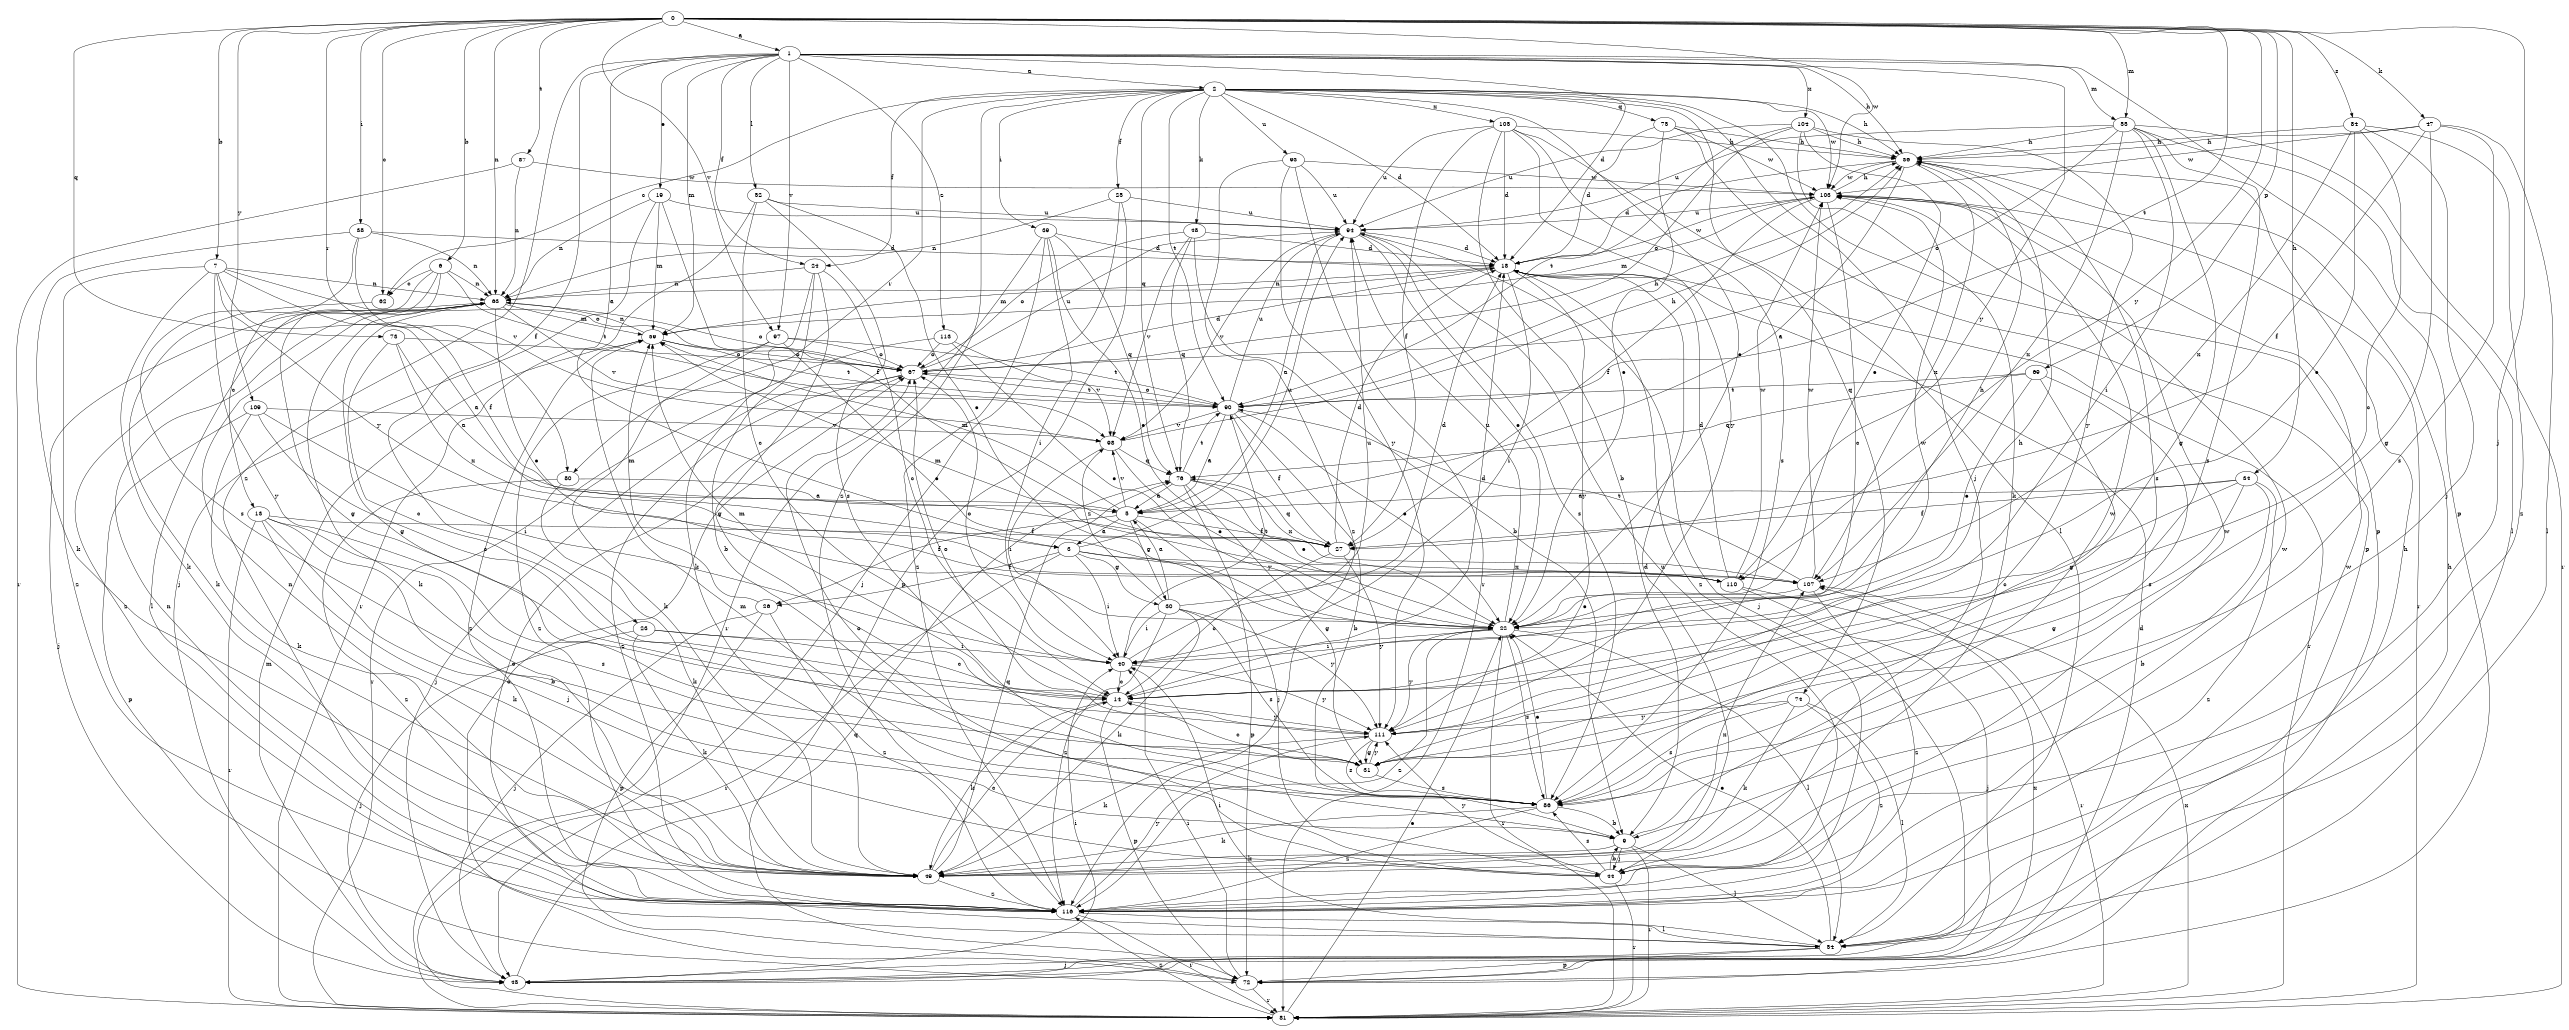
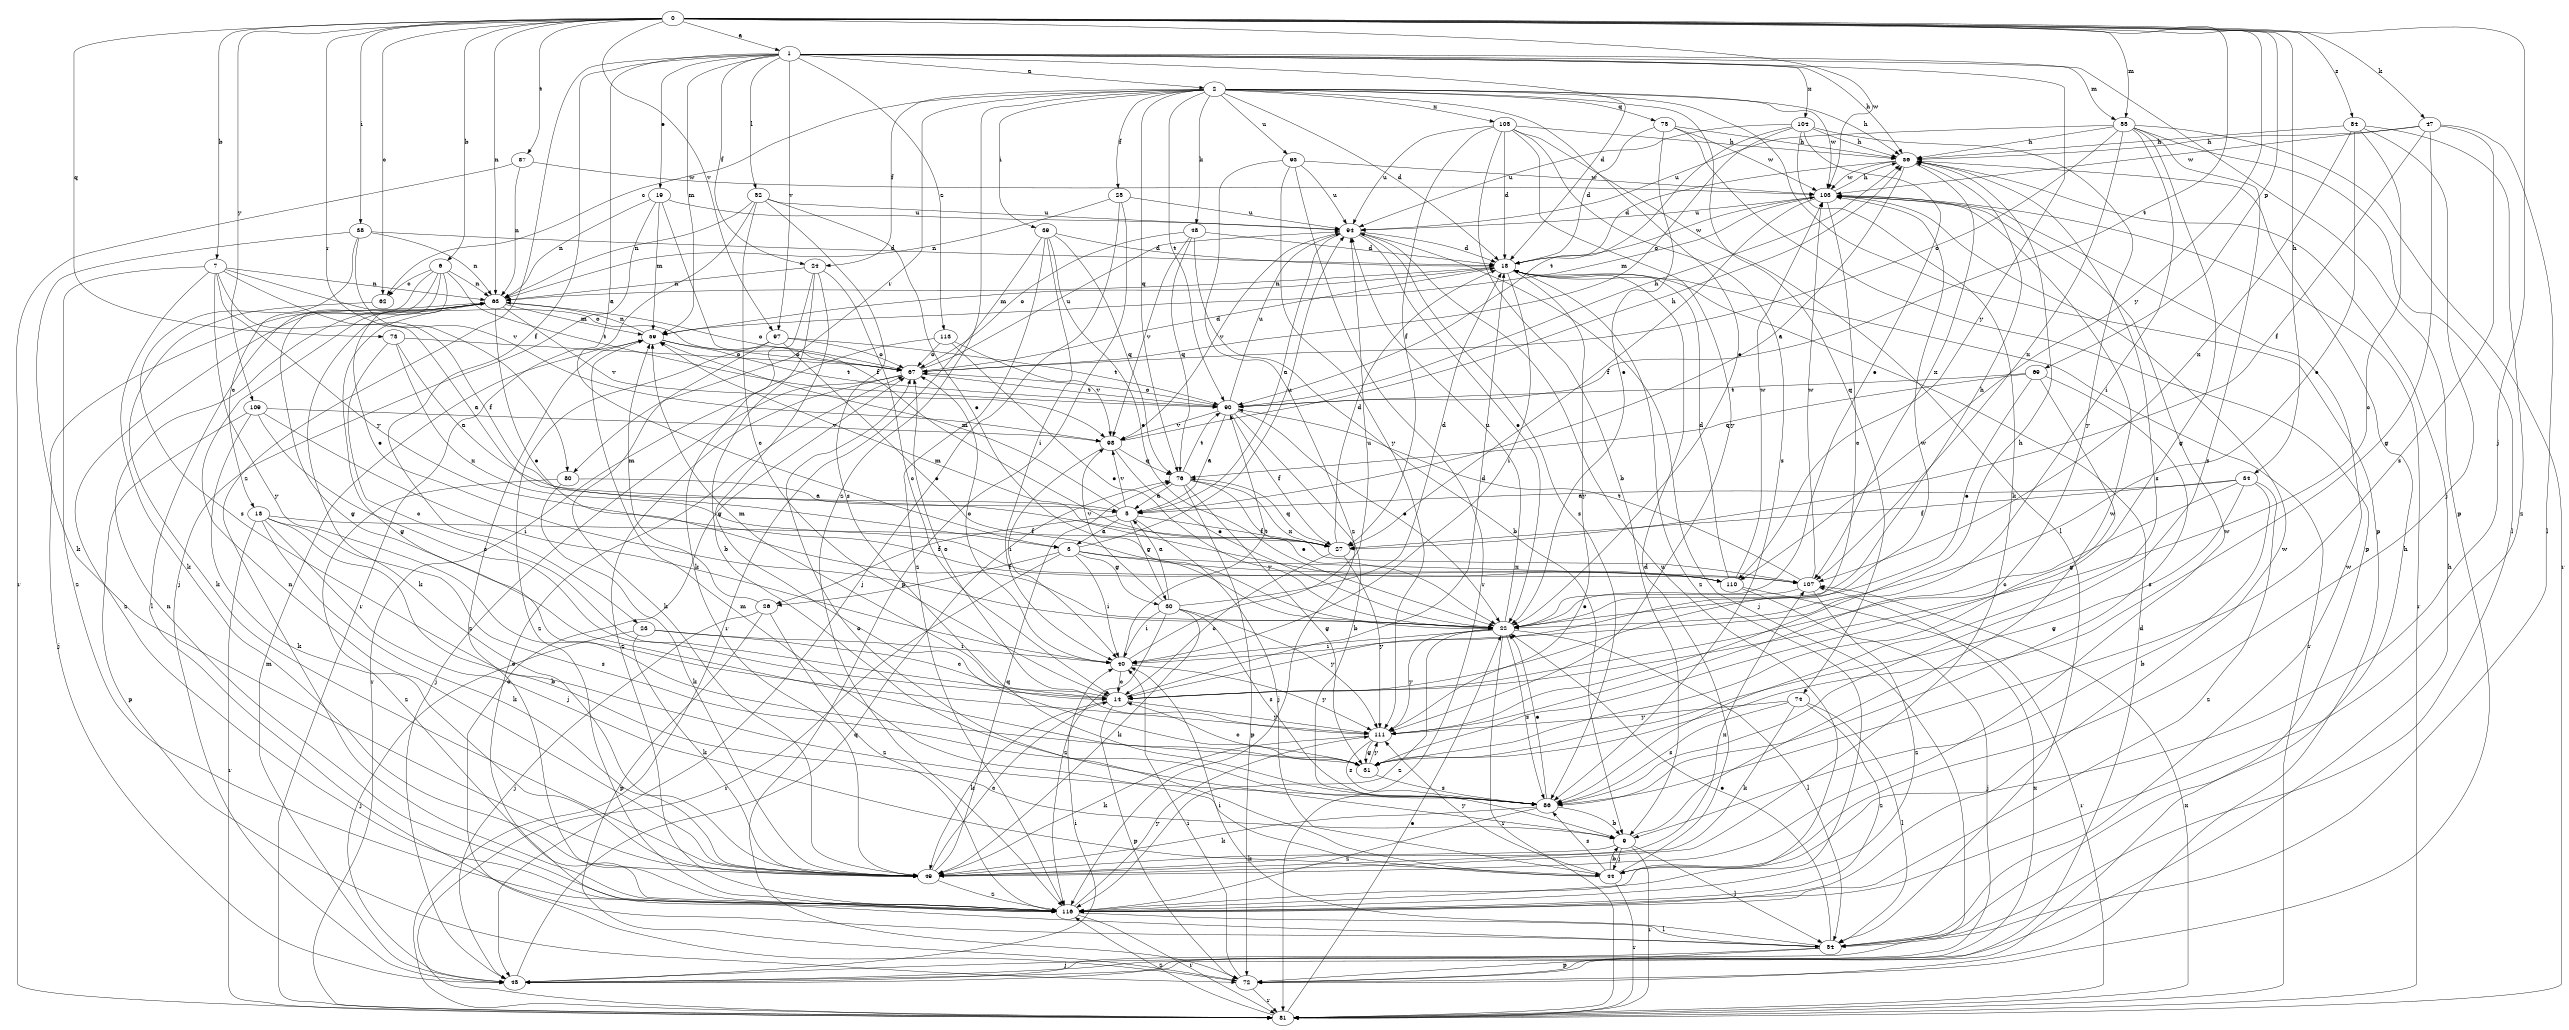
edge "52" -> "63": added, label "n"
edge "2" -> "44": removed, label "j"
edge "30" -> "98": label "z" -> "v"
edge "6" -> "22": added, label "e"
